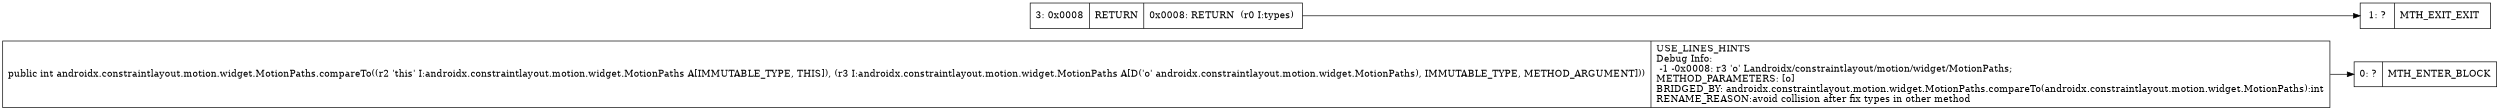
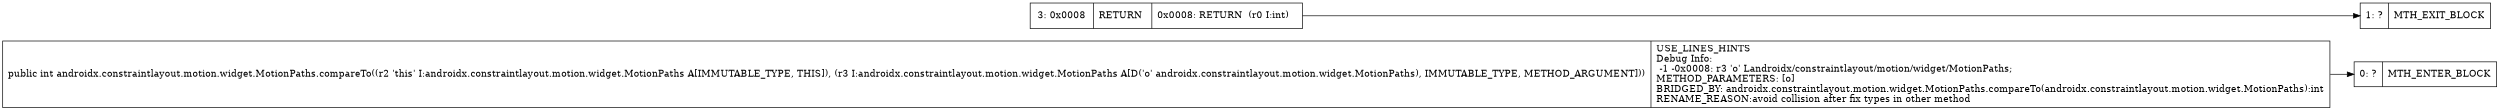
node "3: 0x0008": text "0x0008: RETURN  (r0 I:types)" -> "0x0008: RETURN  (r0 I:int)"
node "1: ?": text "MTH_EXIT_EXIT" -> "MTH_EXIT_BLOCK"
